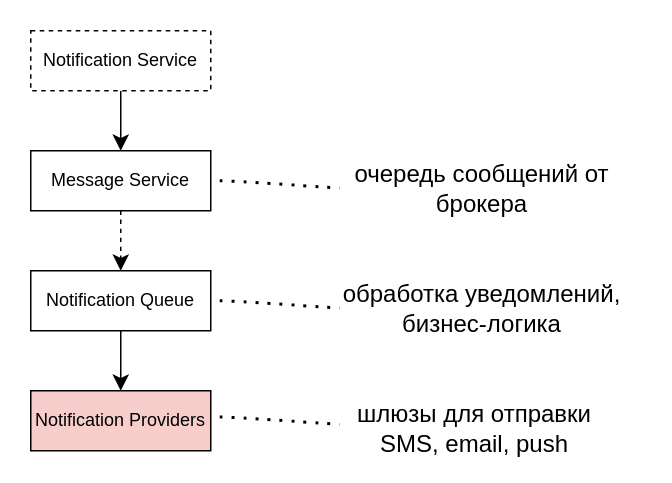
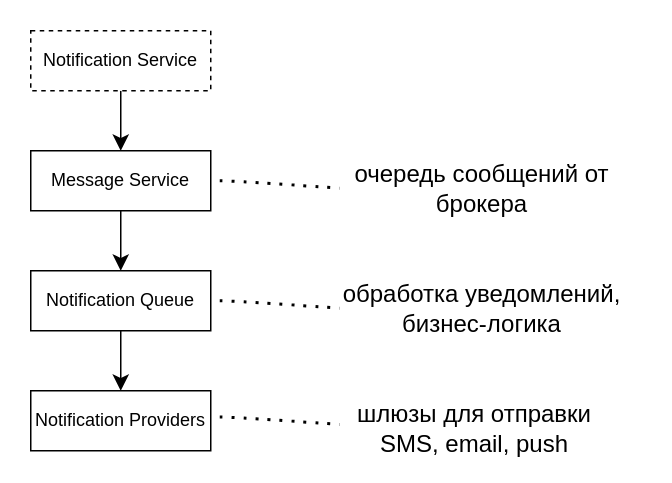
edge "Message Service" -> "Notification Queue": style dashed -> solid
node "Notification Providers": fillcolor #f8cecc -> #ffffff
